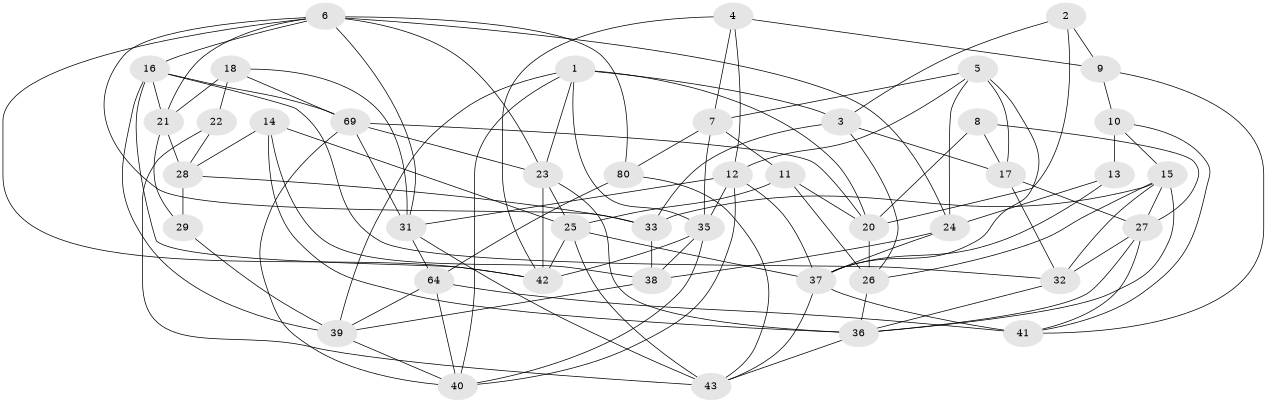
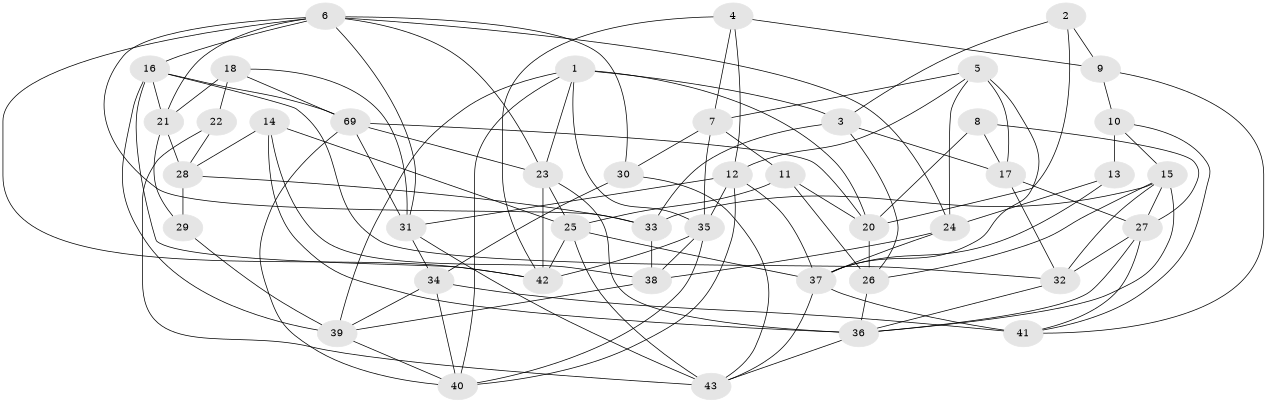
node "80": label "80" -> "30"
node "64": label "64" -> "34"
